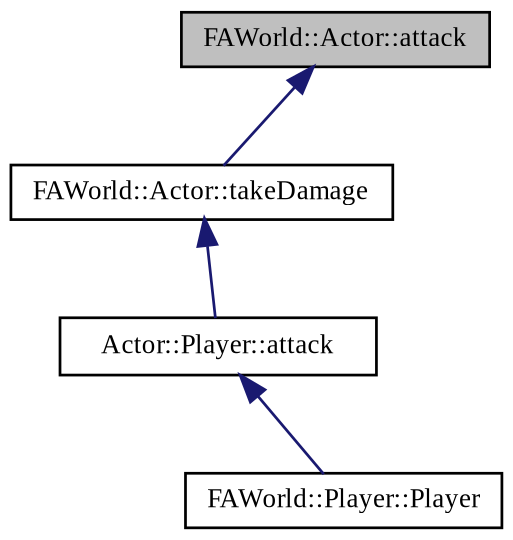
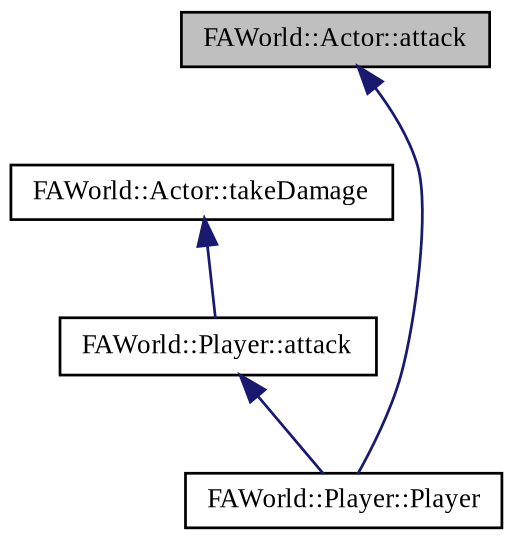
edge "FAWorld::Actor::takeDamage" -> "FAWorld::Actor::attack": now "FAWorld::Player::Player" -> "FAWorld::Actor::attack"
node "Actor::Player::attack": label "Actor::Player::attack" -> "FAWorld::Player::attack"
